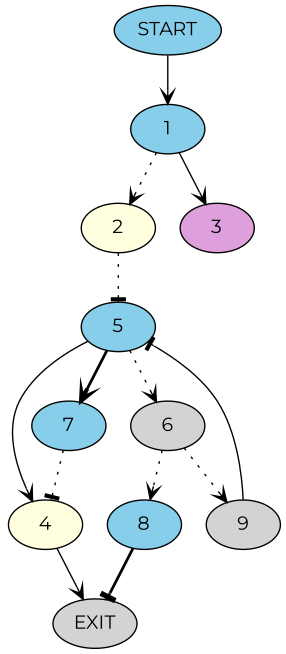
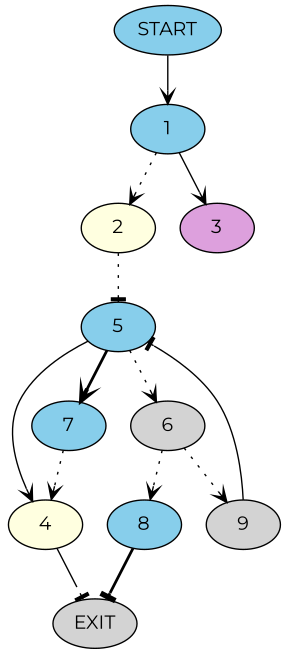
edge "7" -> "4": arrowhead tee -> vee
edge "4" -> "EXIT": arrowhead vee -> tee
